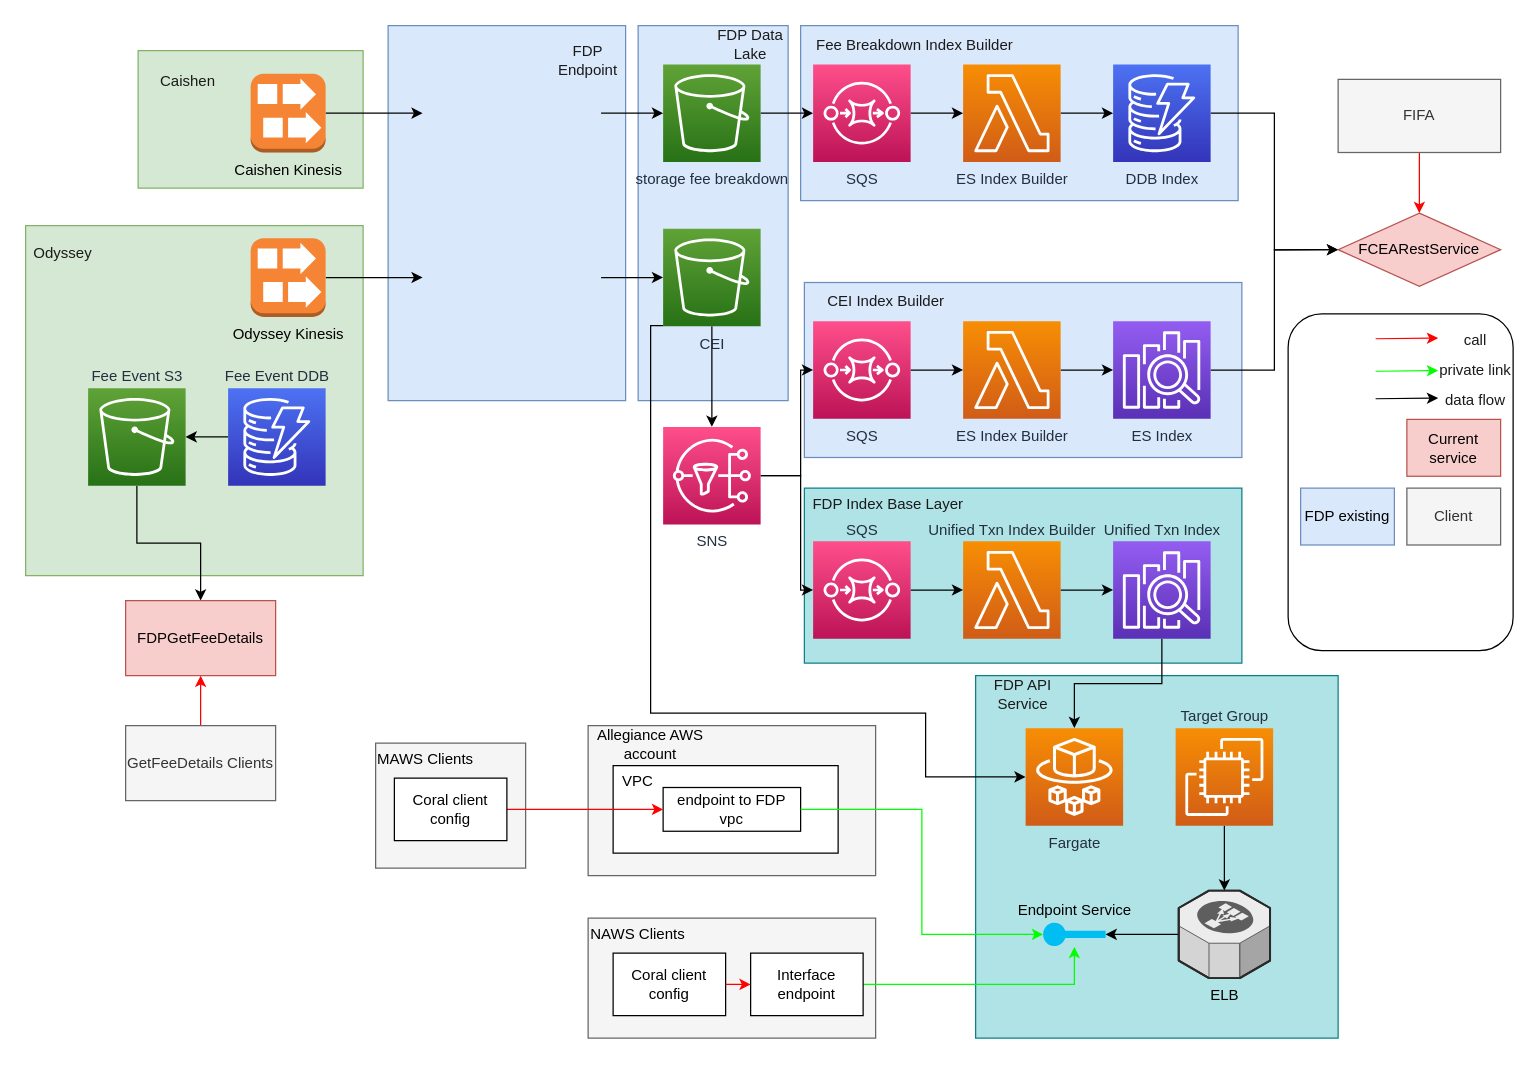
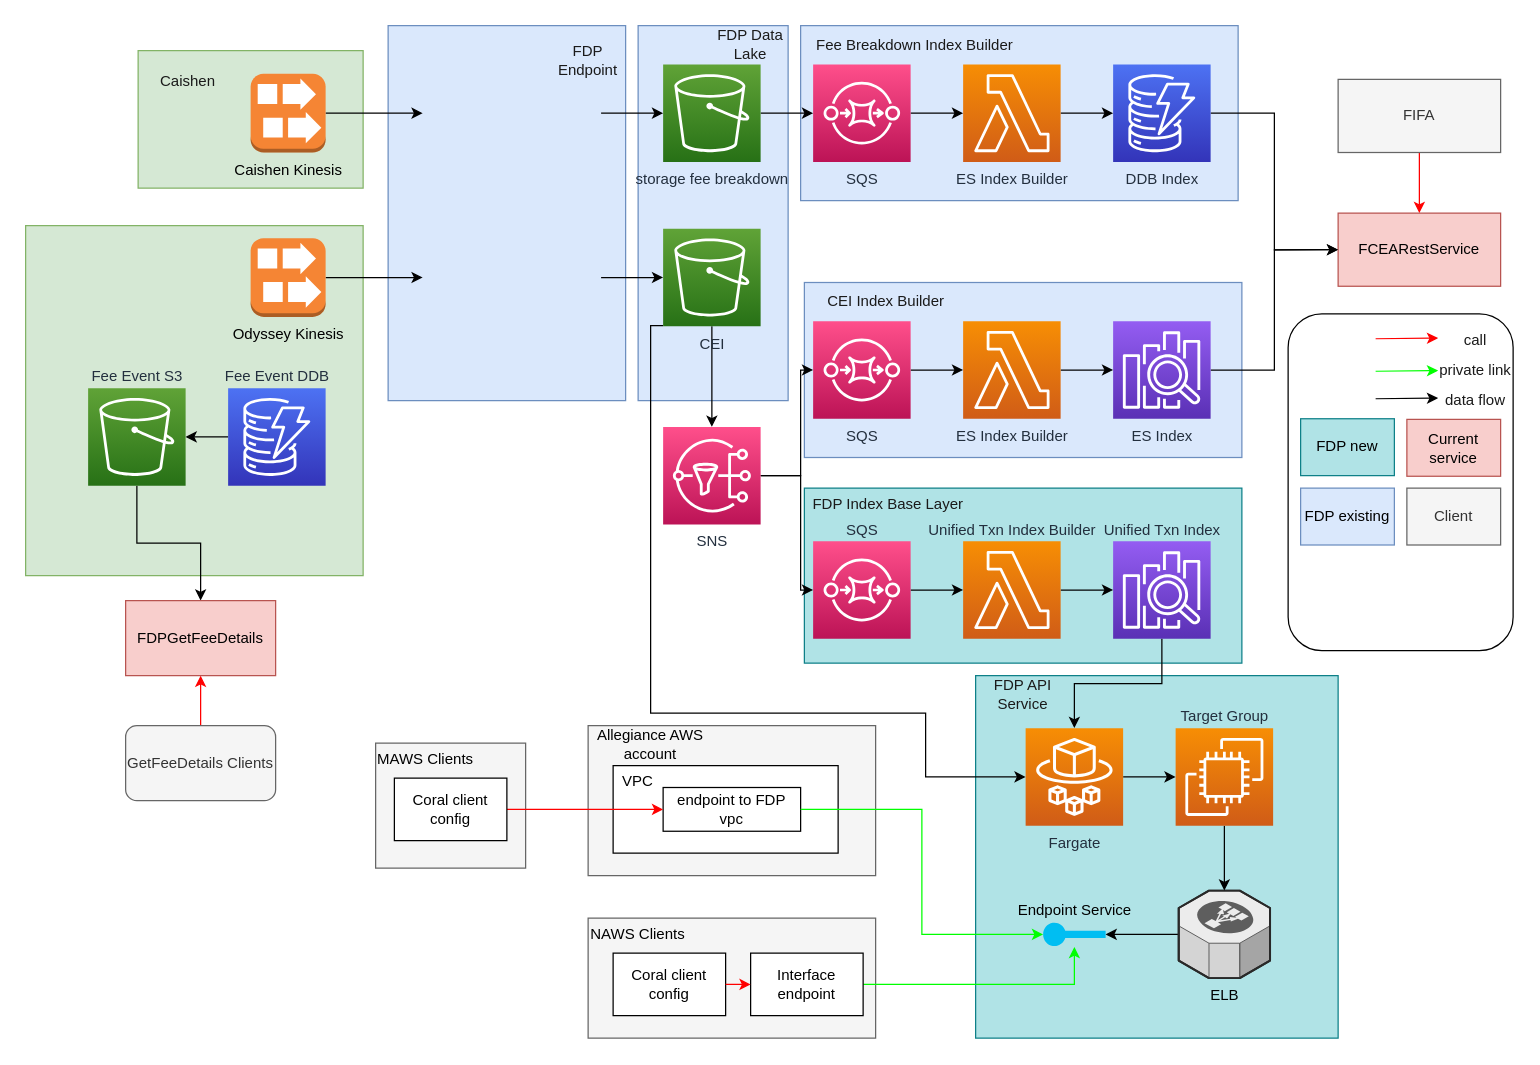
node "FCEARestService": shape diamond -> rectangle
node "Odyssey": removed
node "FDP new": added
node "GetFeeDetails Clients": shape rectangle -> rounded rectangle
edge "Fargate" -> "Target Group": added
